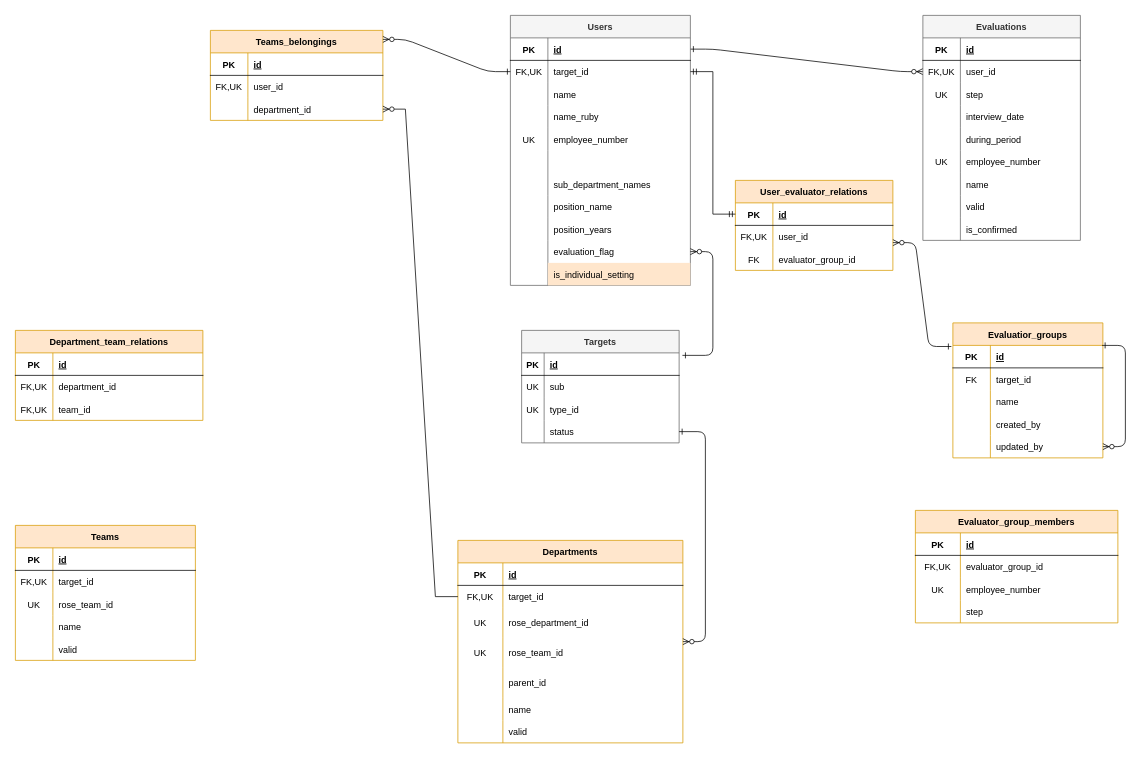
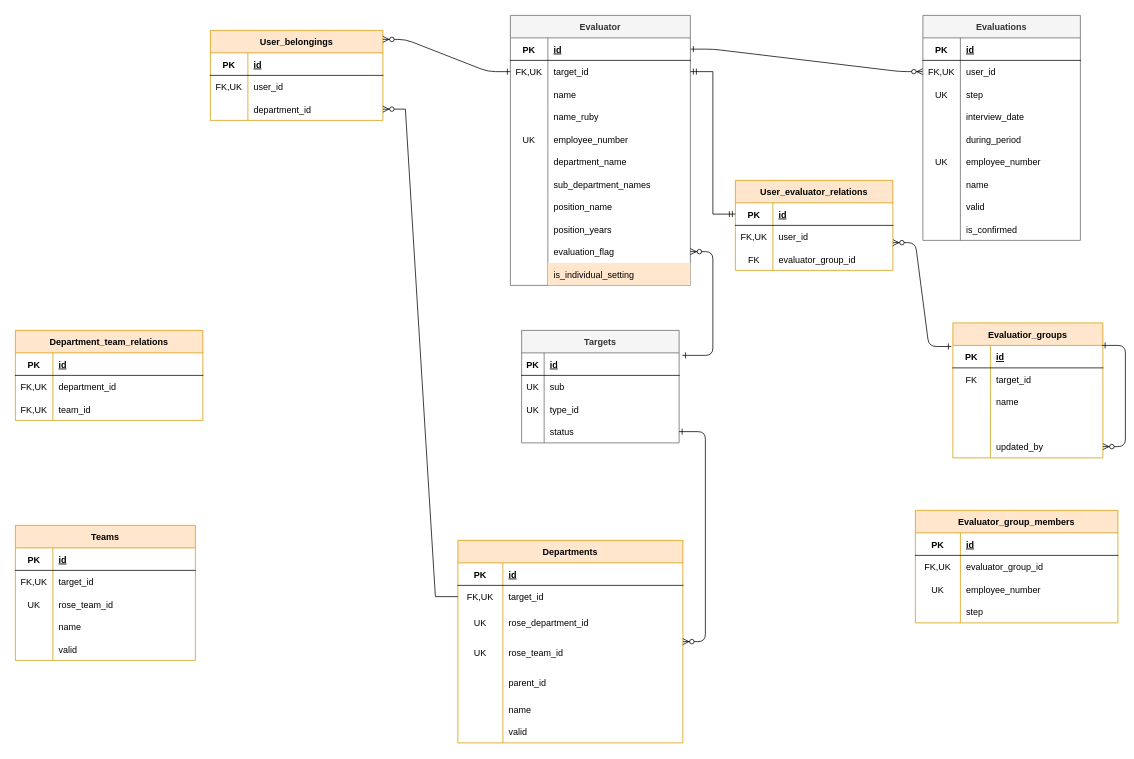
node "Users": label "Users" -> "Evaluator"
node "Teams_belongings": label "Teams_belongings" -> "User_belongings"
node "department_name": added
node "created_by": removed
